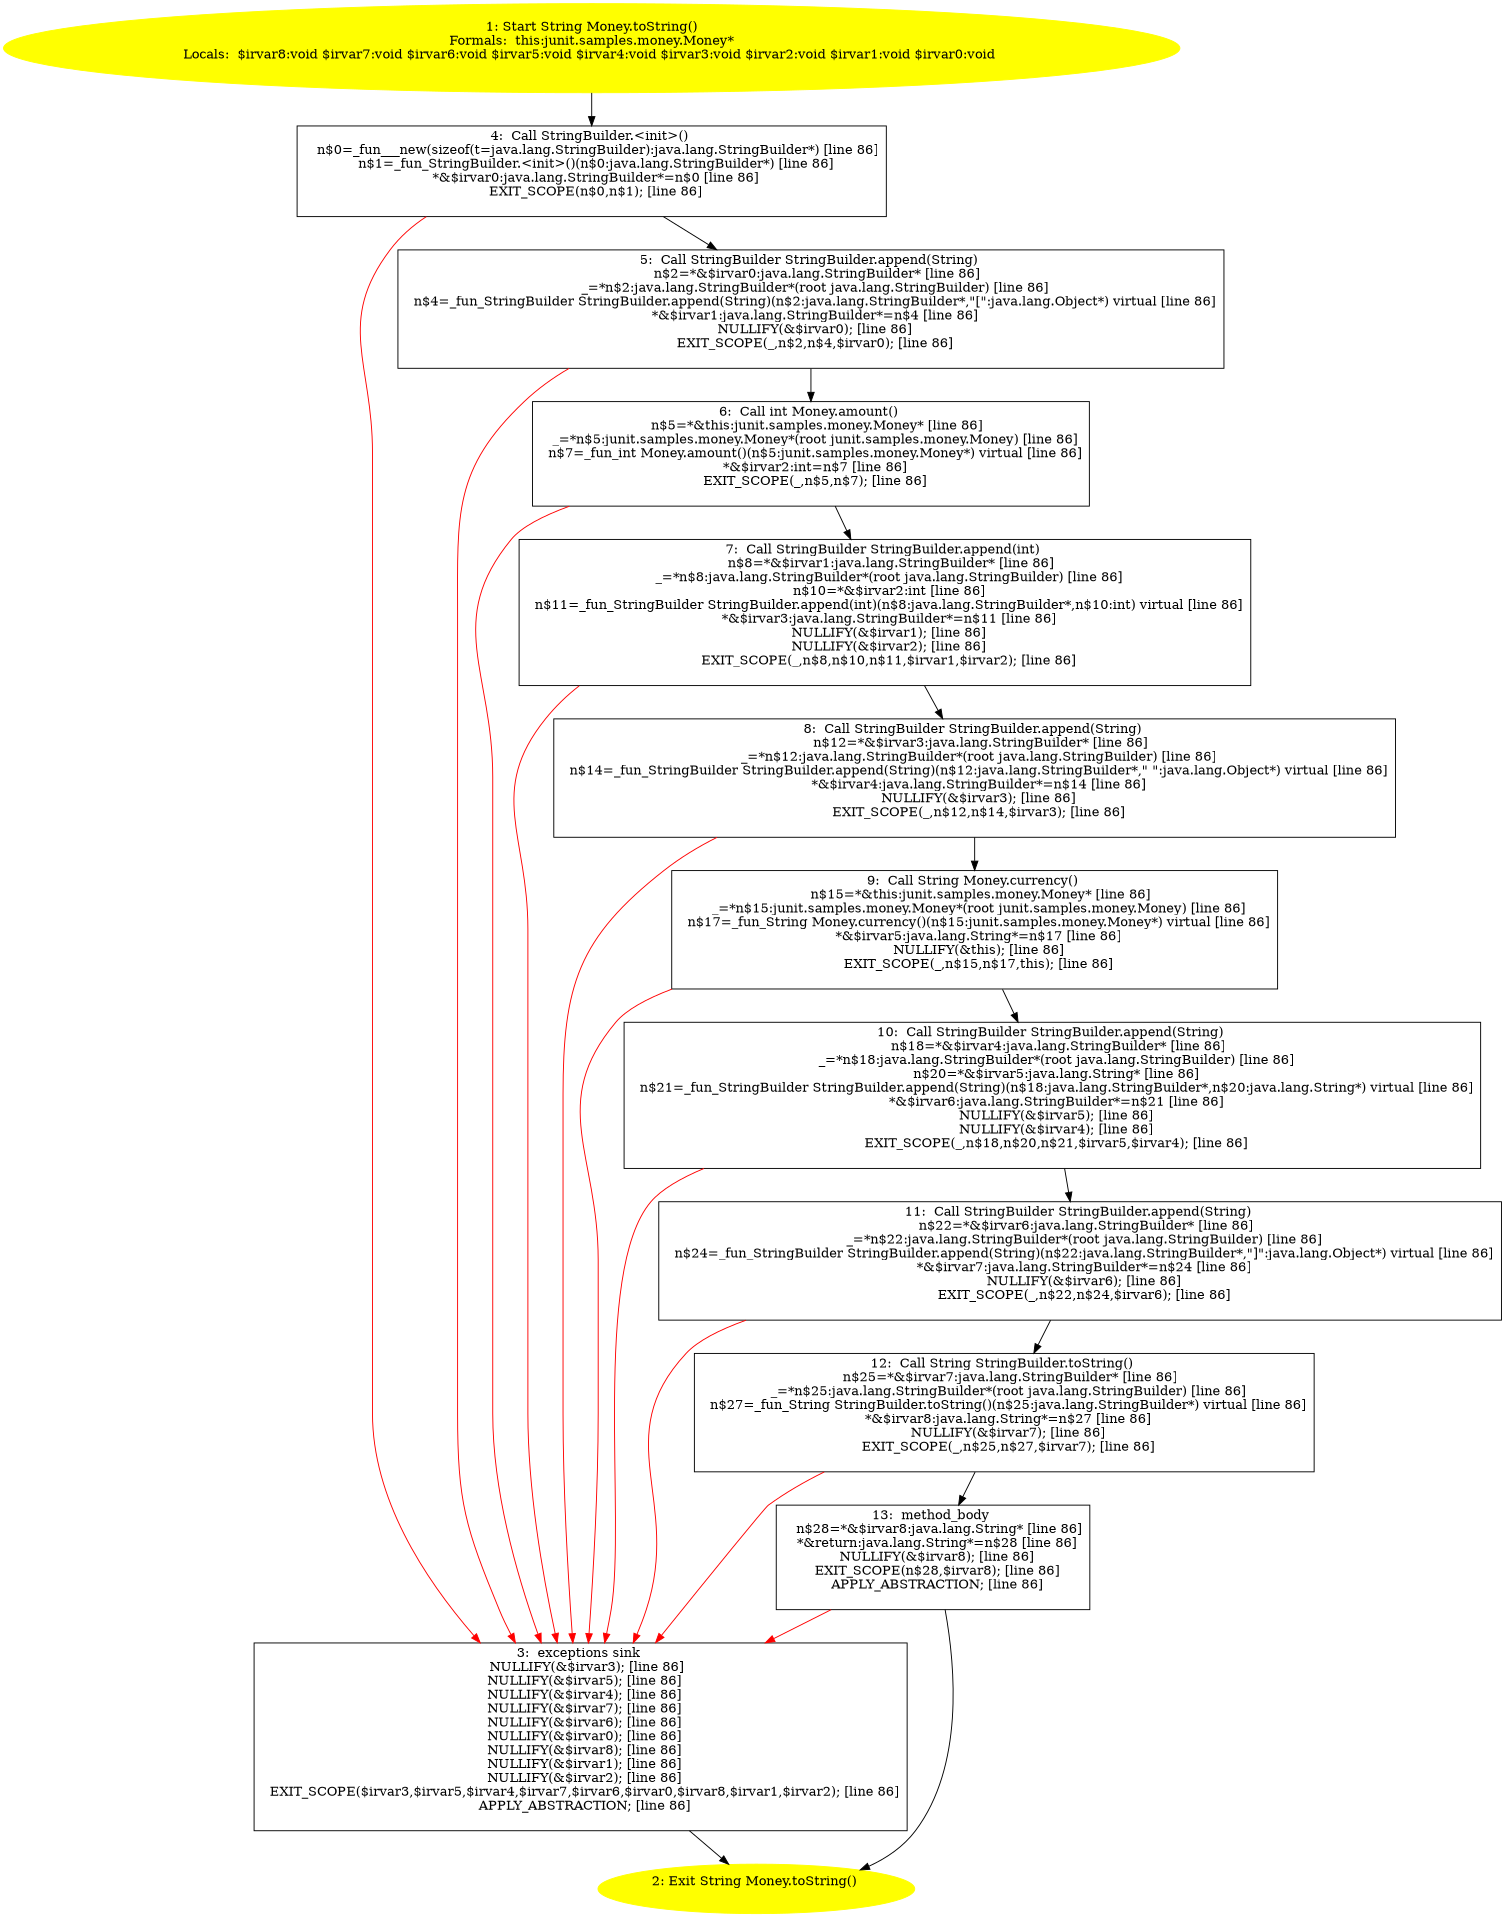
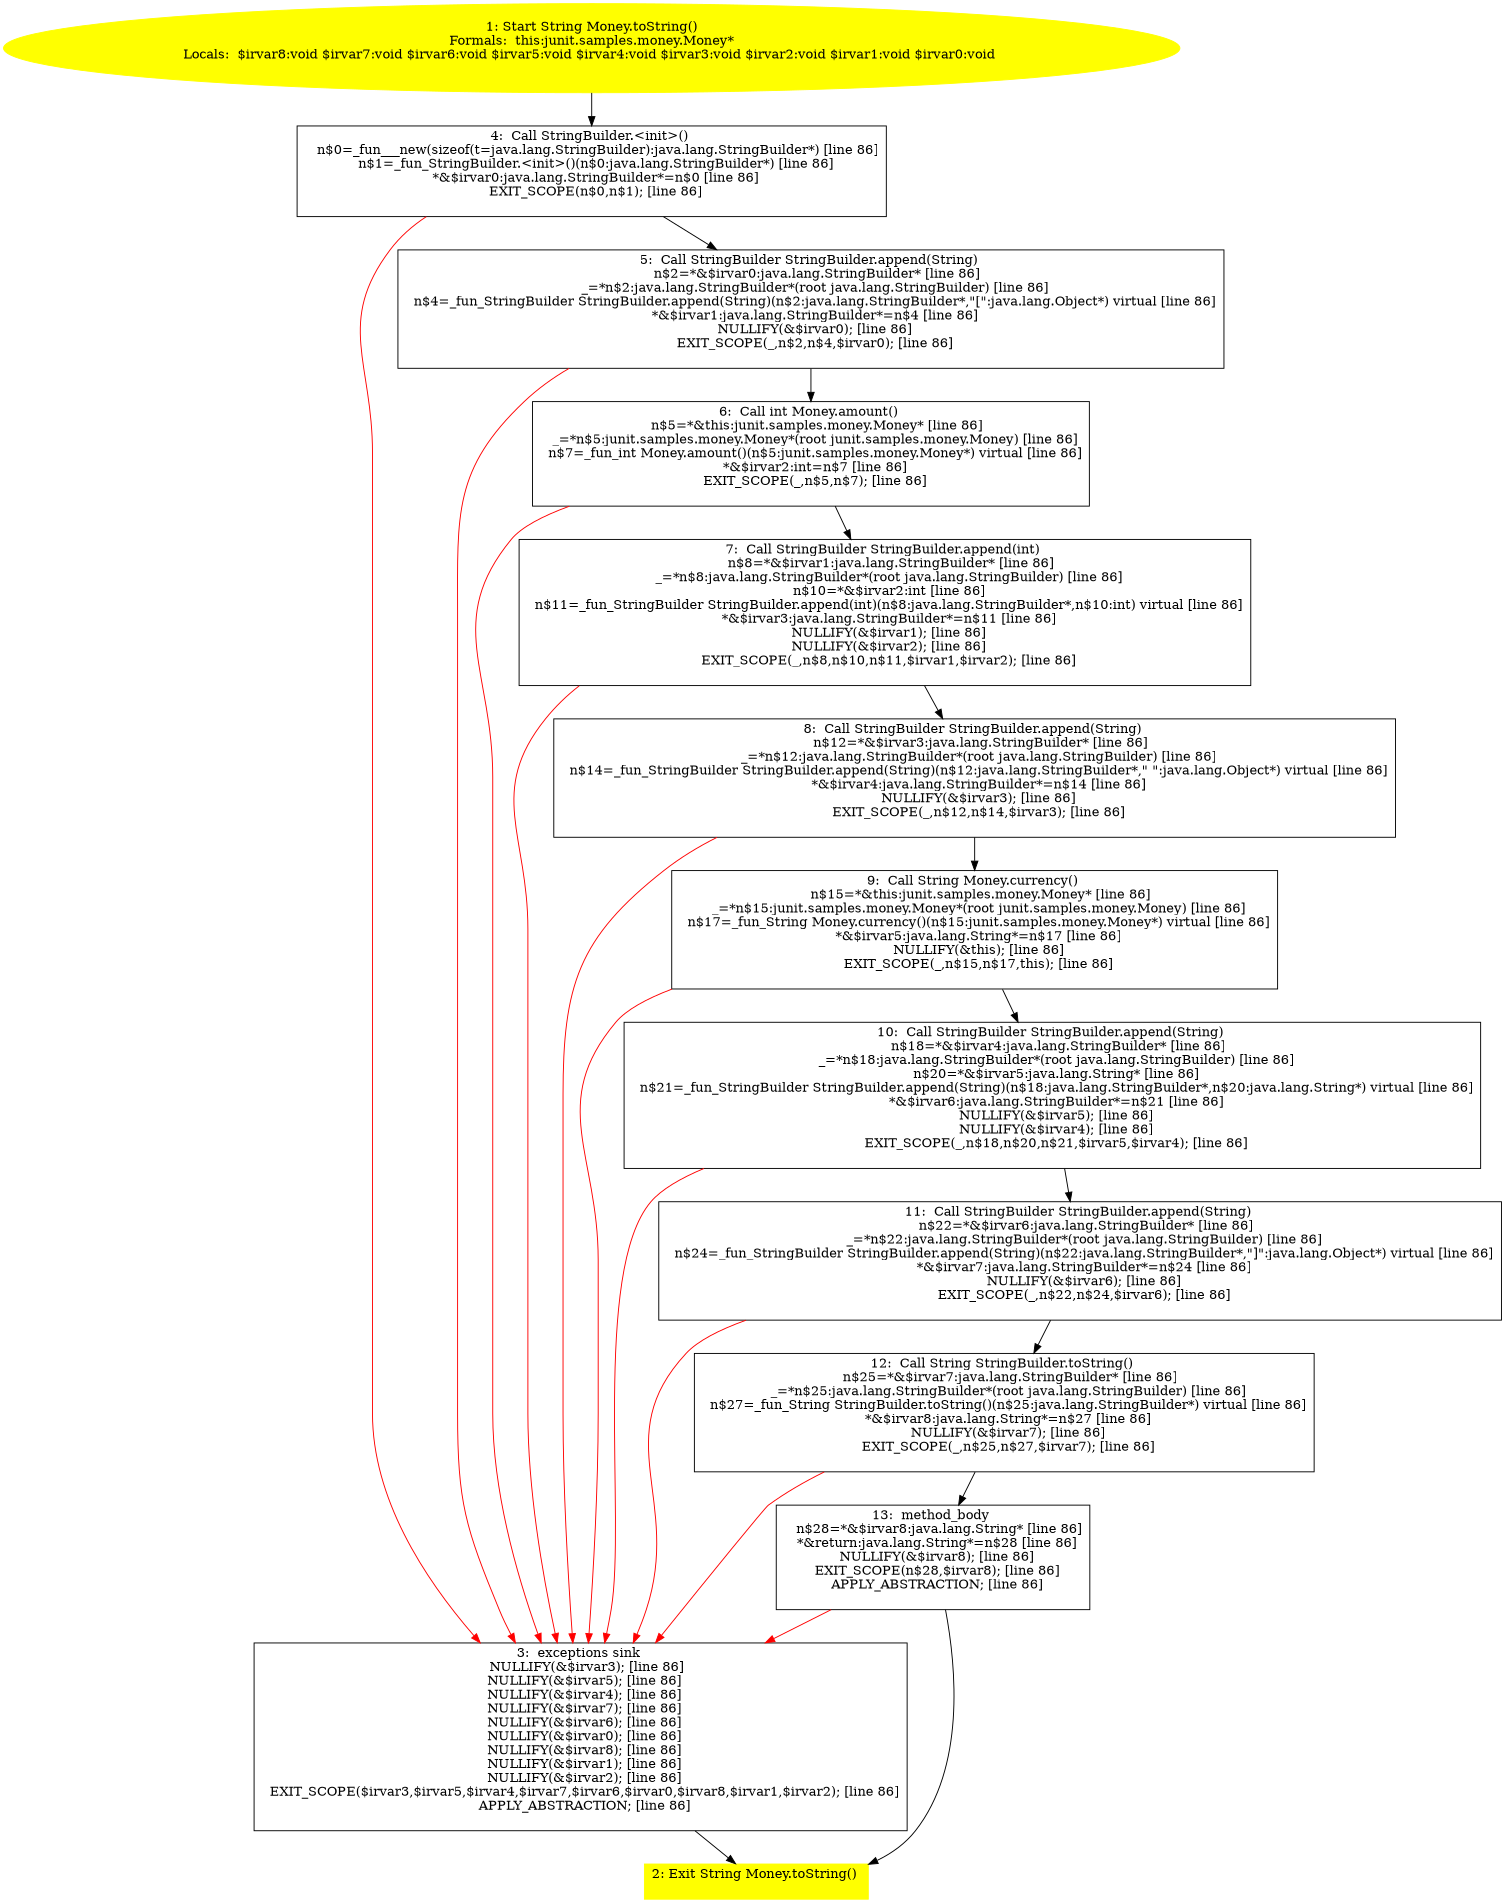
node "2: Exit String Money.toString()": shape ellipse -> box
